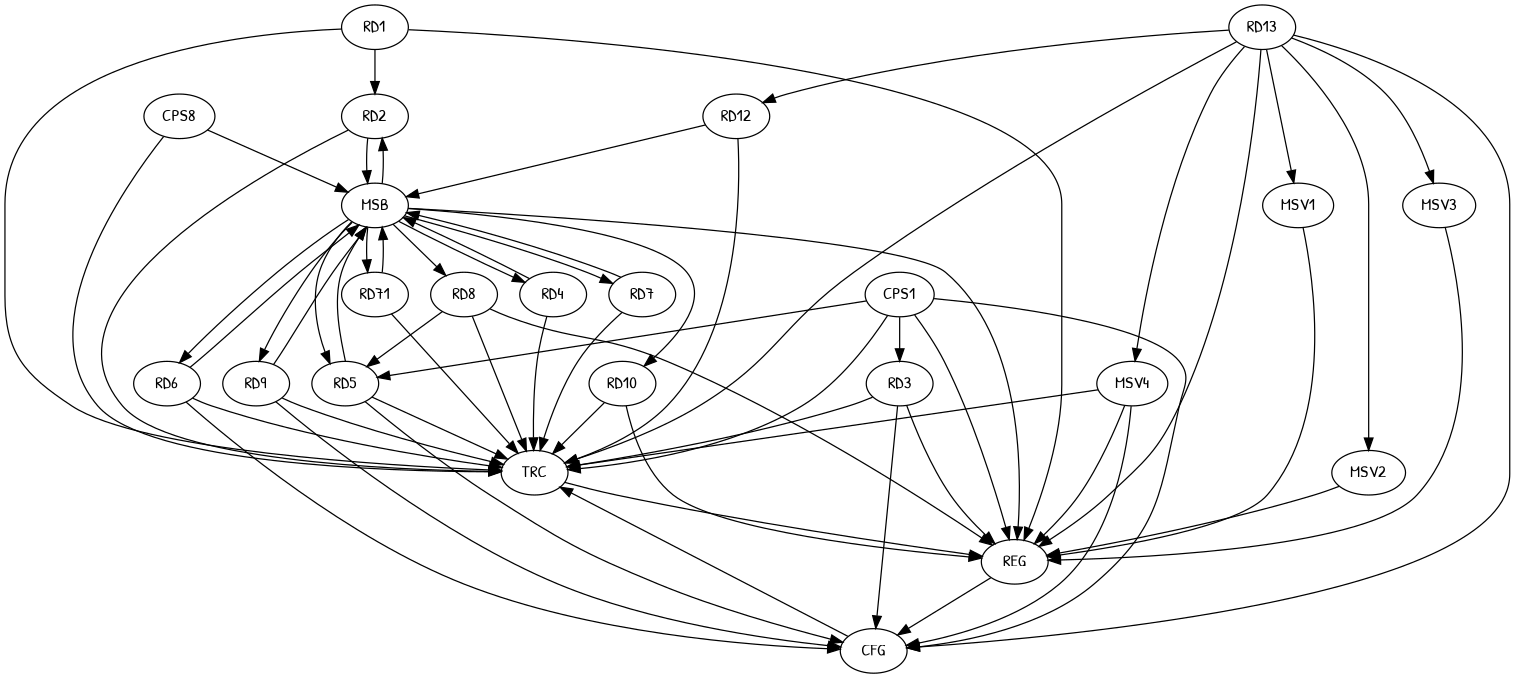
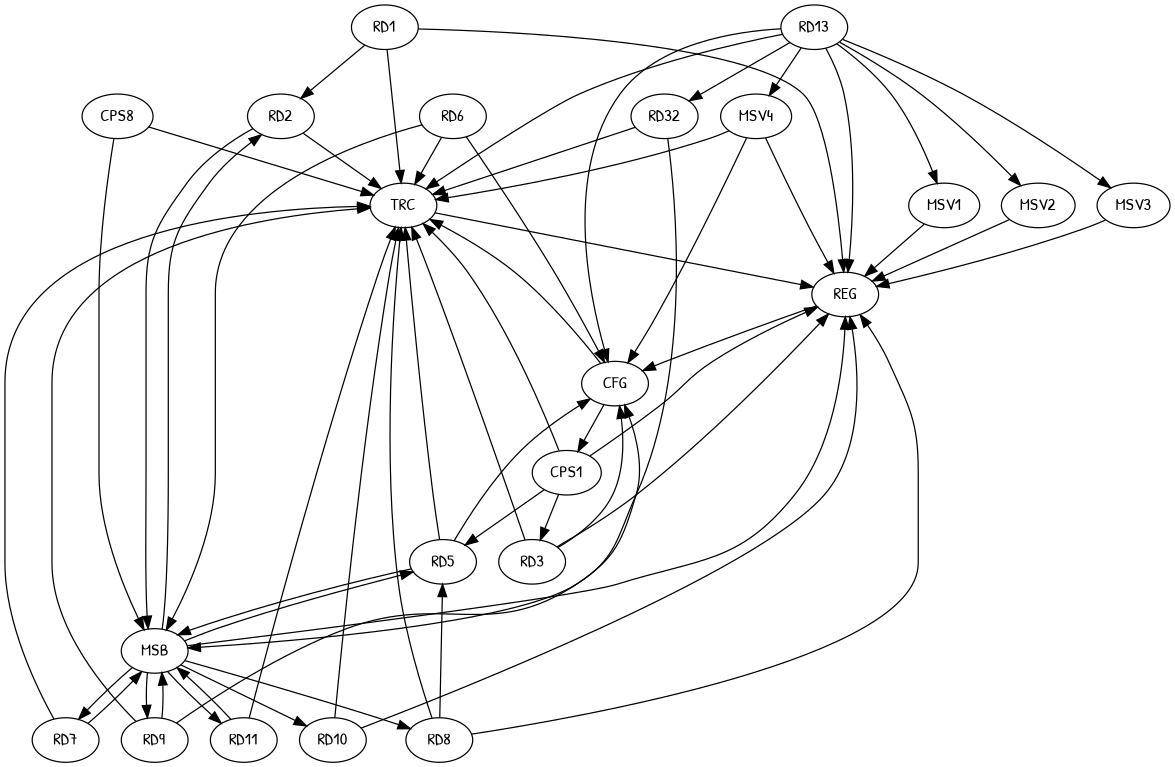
node "RD12": label "RD12" -> "RD32"
edge "MSB" -> "RD6": removed
node "RD71": label "RD71" -> "RD11"
node "RD4": removed
edge "CPS1" -> "CFG": reversed
